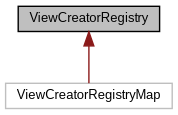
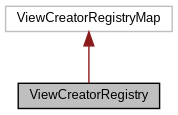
edge "ViewCreatorRegistryMap" -> "ViewCreatorRegistry": reversed
